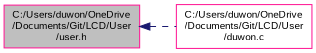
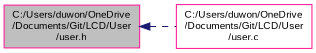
node "C:/Users/duwon/OneDrive /Documents/Git/LCD/User /duwon.c": label "C:/Users/duwon/OneDrive /Documents/Git/LCD/User /duwon.c" -> "C:/Users/duwon/OneDrive /Documents/Git/LCD/User /user.c"
